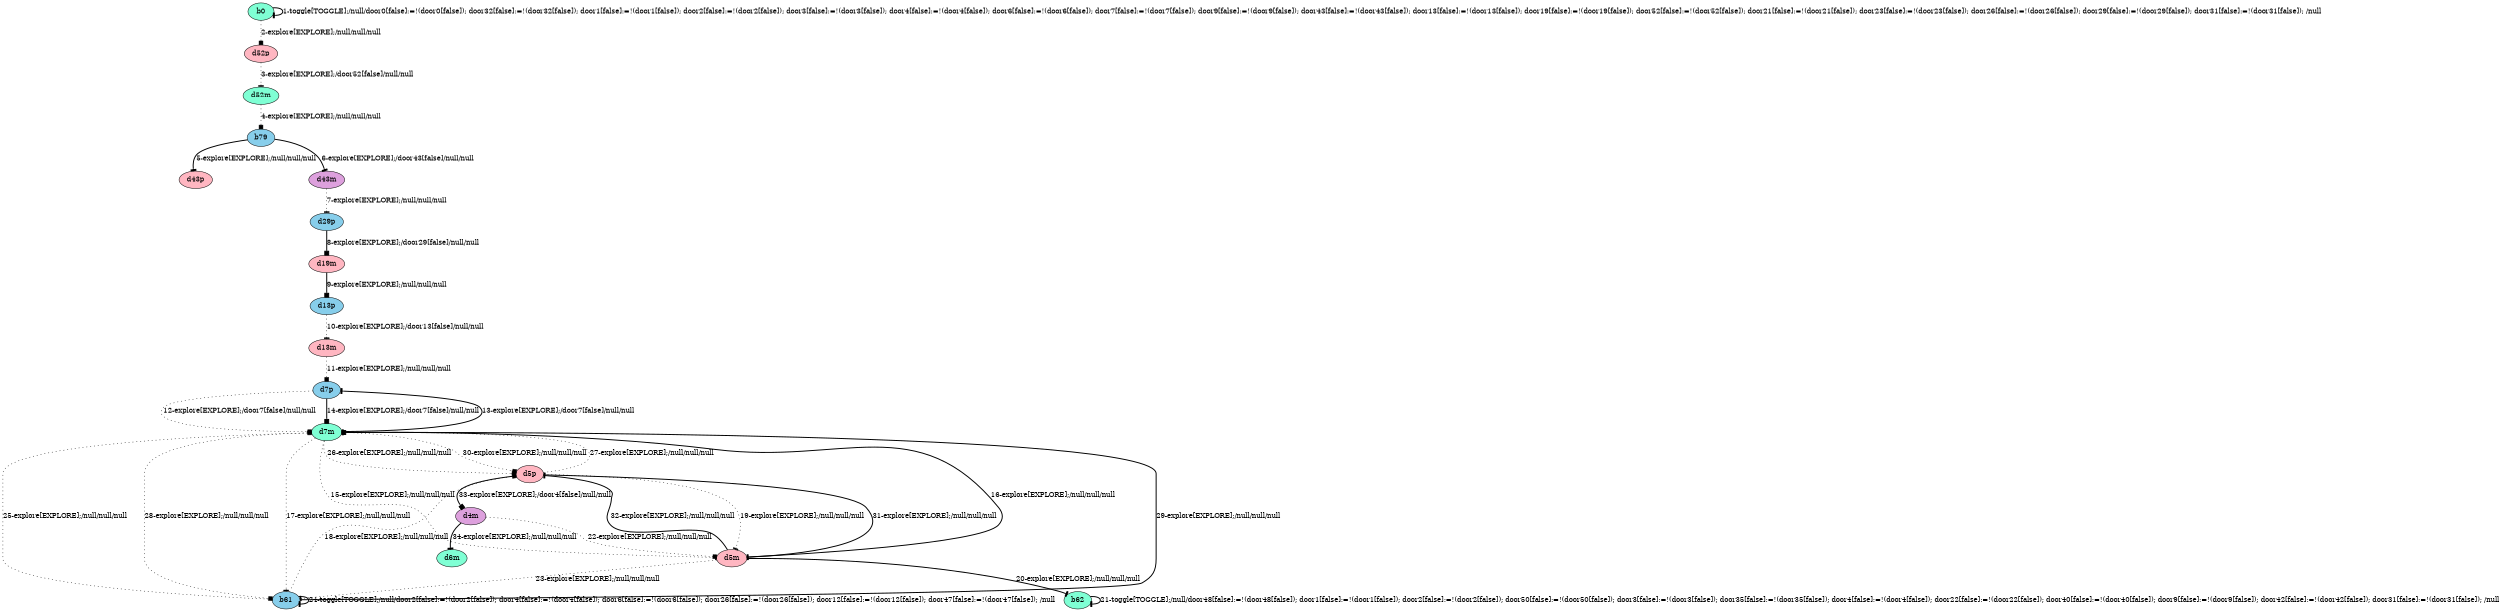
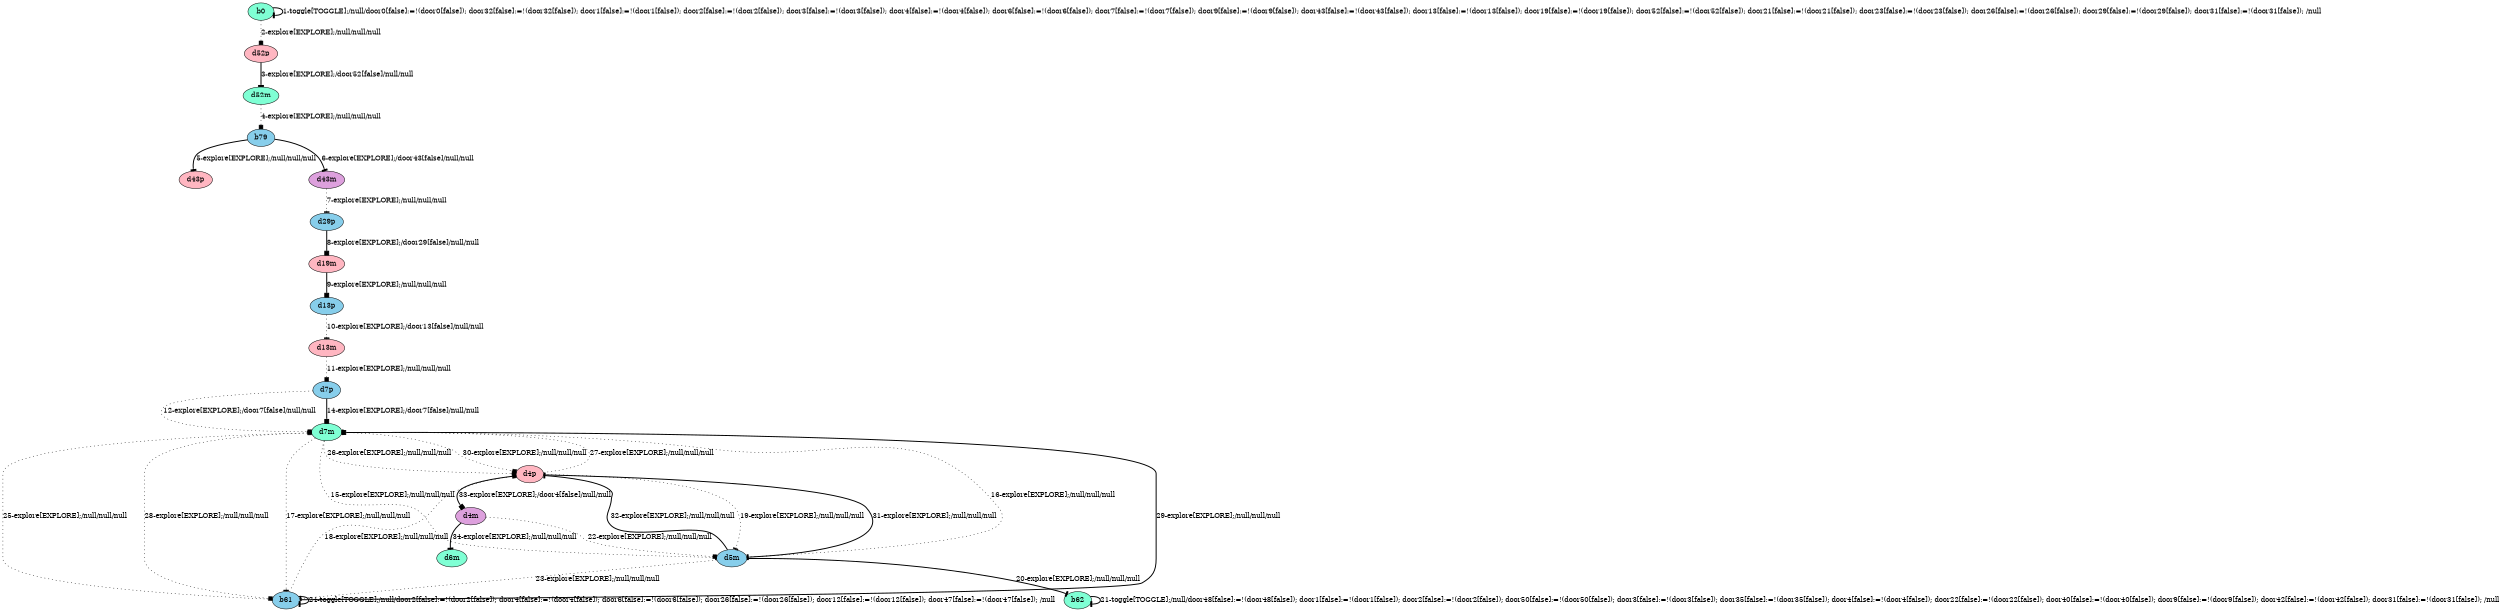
edge "d52p" -> "d52m": style dotted -> bold
edge "d7m" -> "d7p": removed, label "13-explore[EXPLORE];/door7[false]/null/null"
edge "d5m" -> "d7m": style bold -> dotted
node "d5p": label "d5p" -> "d4p"
node "d5m": fillcolor lightpink -> skyblue
